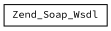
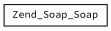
node "Zend_Soap_Wsdl": label "Zend_Soap_Wsdl" -> "Zend_Soap_Soap"
